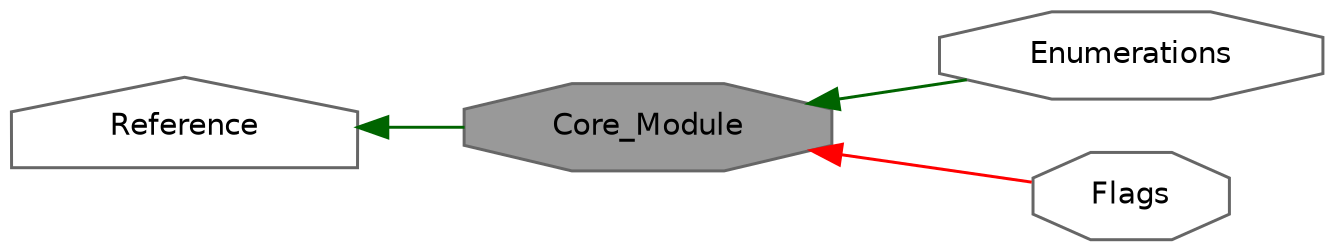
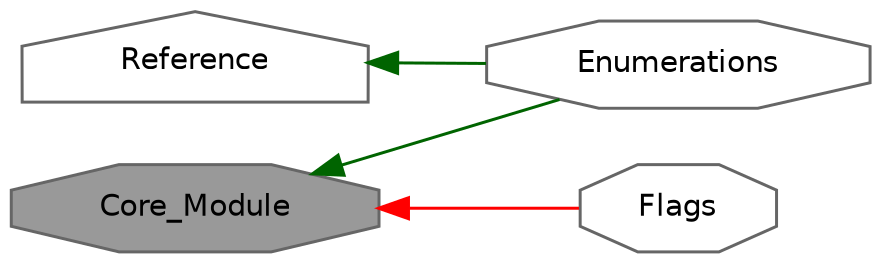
edge "Core_Module" -> "Reference": now "Enumerations" -> "Reference"
